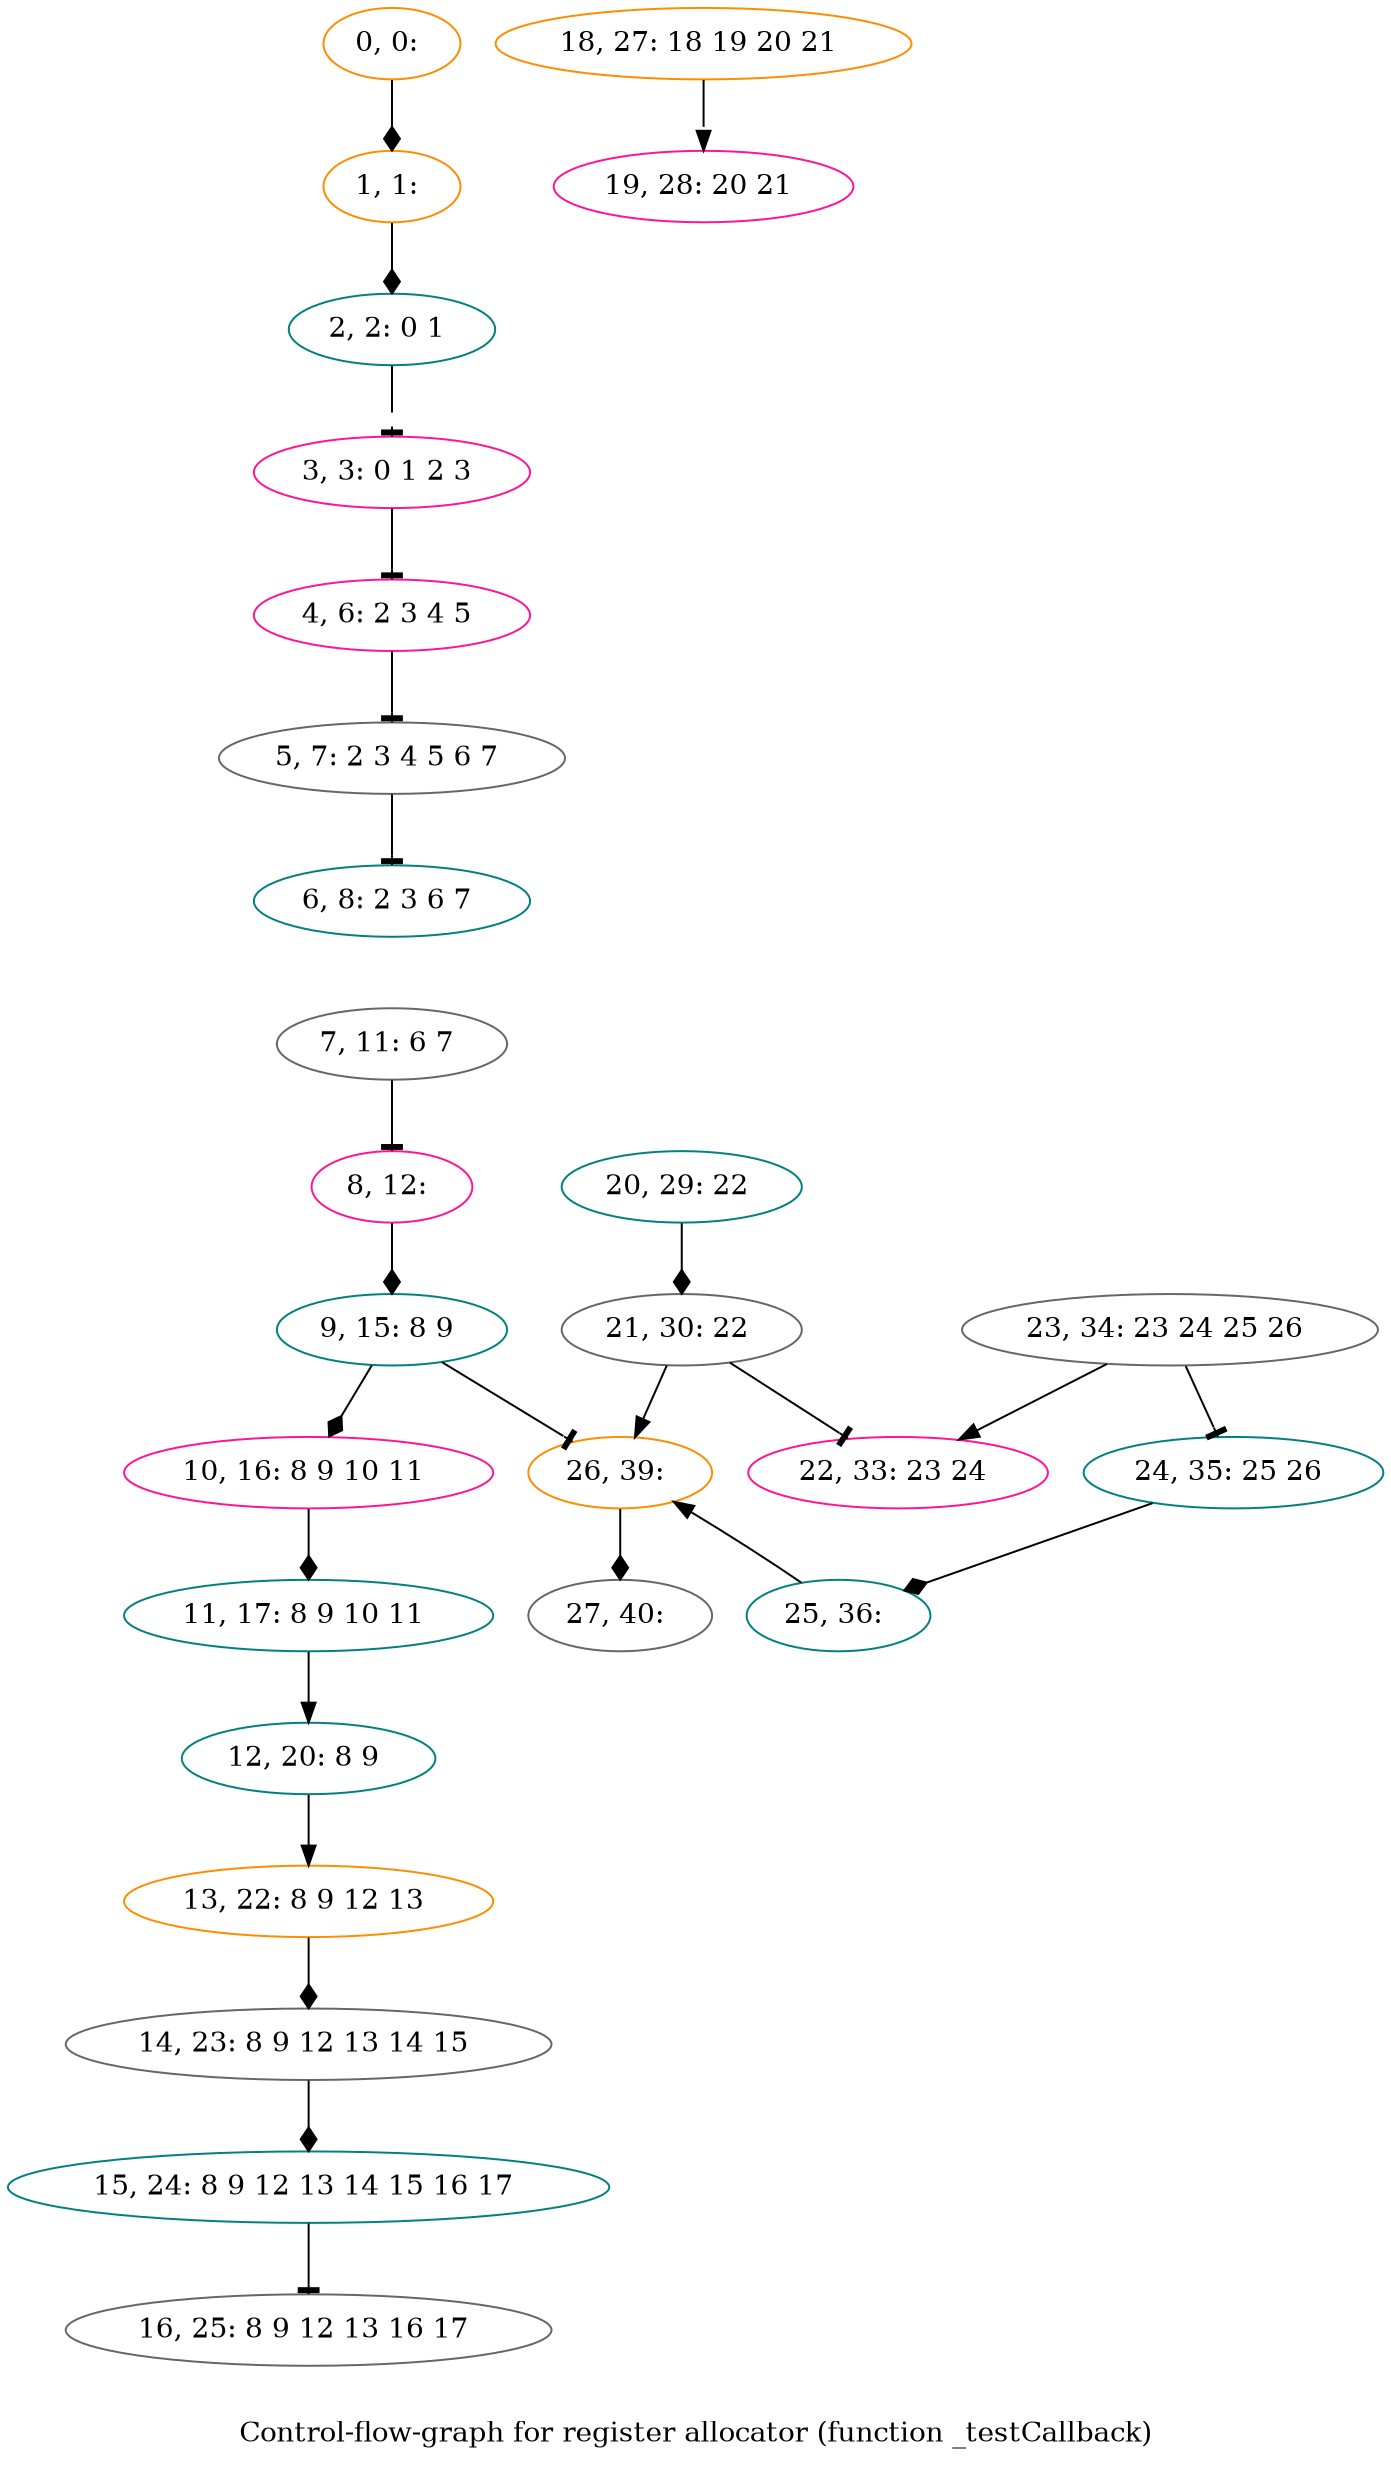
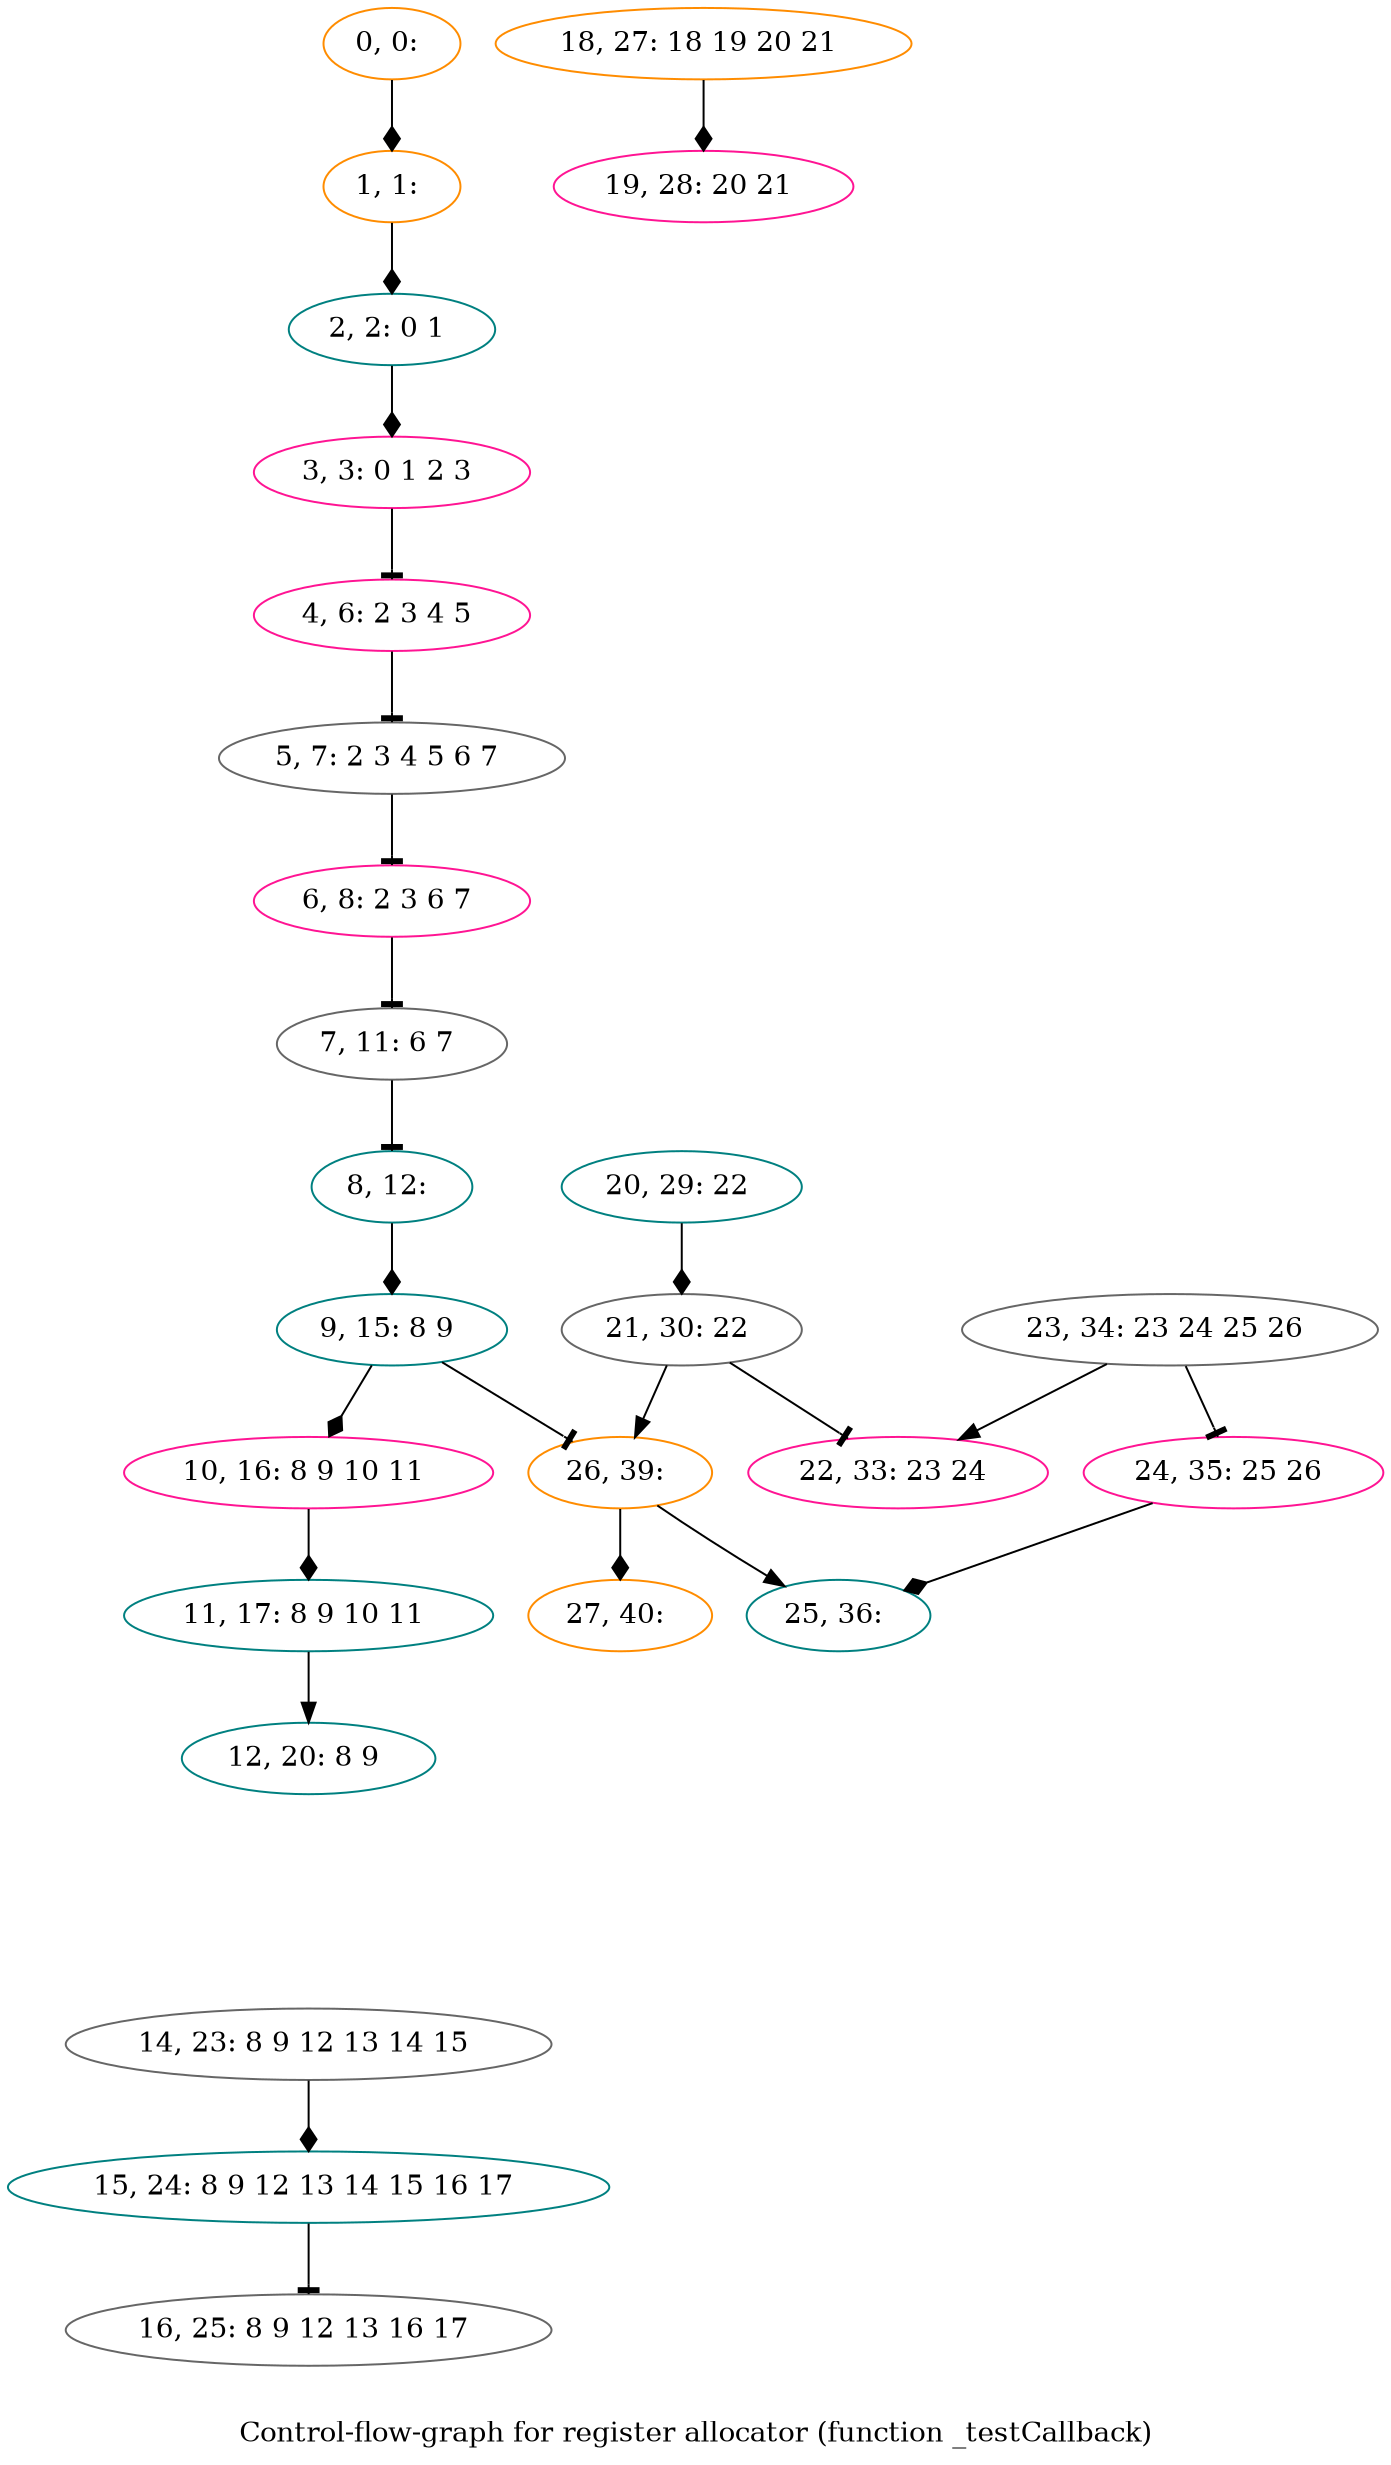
edge "18, 27: 18 19 20 21" -> "19, 28: 20 21": arrowhead normal -> diamond
edge "2, 2: 0 1" -> "3, 3: 0 1 2 3": arrowhead tee -> diamond
node "6, 8: 2 3 6 7": color teal -> deeppink
edge "6, 8: 2 3 6 7" -> "7, 11: 6 7": added
node "8, 12:": color deeppink -> teal
node "24, 35: 25 26": color teal -> deeppink
edge "25, 36:" -> "26, 39:": reversed
node "27, 40:": color gray40 -> darkorange
node "13, 22: 8 9 12 13": removed
